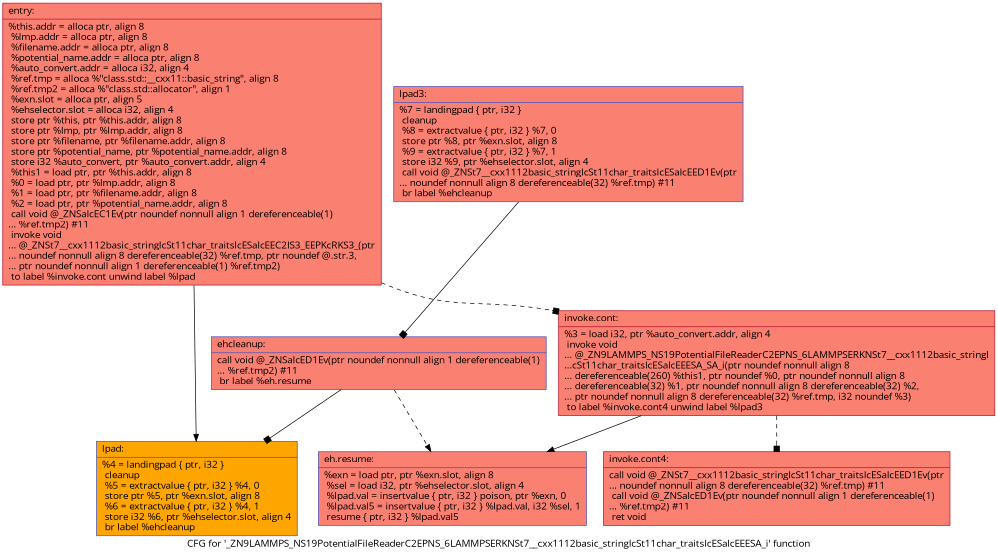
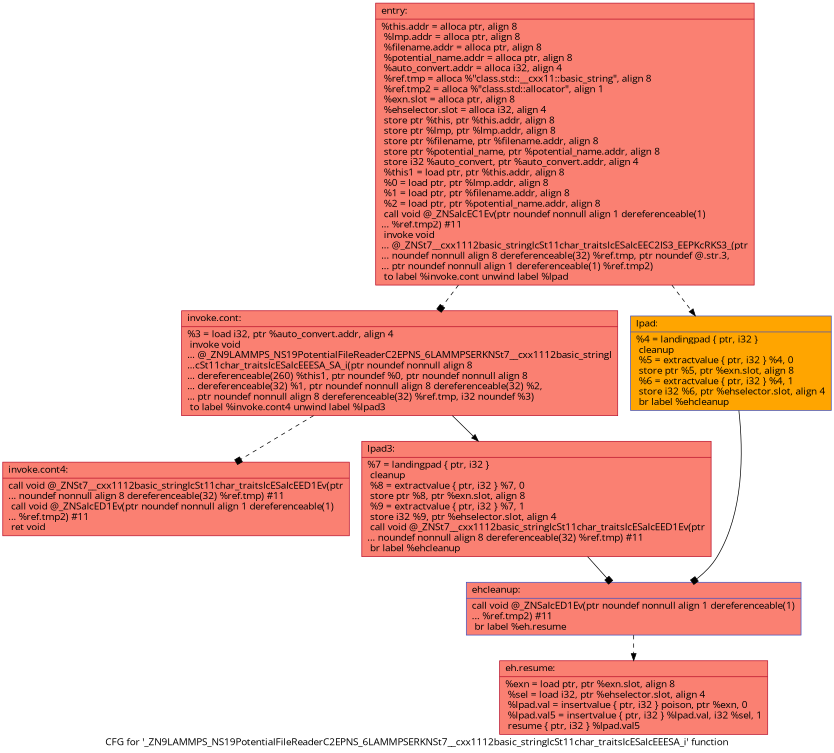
node "entry:": text "%exn.slot = alloca ptr, align 5" -> "%exn.slot = alloca ptr, align 8"
node "lpad3:": color #3d50c3ff -> #b70d28ff
edge "entry:" -> "lpad:": style solid -> dashed
edge "ehcleanup:" -> "lpad:": reversed
edge "invoke.cont:" -> "eh.resume:": now "invoke.cont:" -> "lpad3:"
node "eh.resume:": color #3d50c3ff -> #b70d28ff
